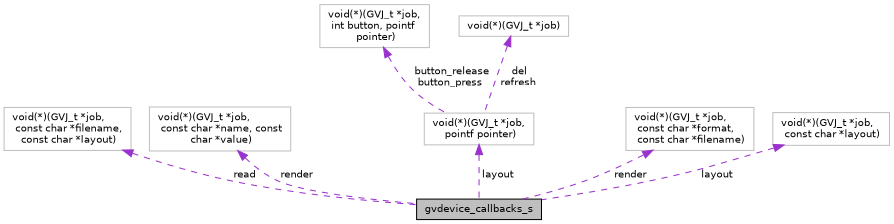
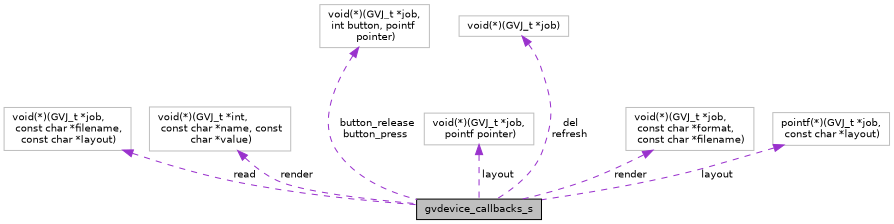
edge "void(*)(GVJ_t *job, pointf pointer)" -> "void(*)(GVJ_t *job)": now "gvdevice_callbacks_s" -> "void(*)(GVJ_t *job)"
edge "void(*)(GVJ_t *job, pointf pointer)" -> "void(*)(GVJ_t *job, int button, pointf pointer)": now "gvdevice_callbacks_s" -> "void(*)(GVJ_t *job, int button, pointf pointer)"
node "void(*)(GVJ_t *job, const char *name, const char *value)": label "void(*)(GVJ_t *job, const char *name, const char *value)" -> "void(*)(GVJ_t *int, const char *name, const char *value)"
node "void(*)(GVJ_t *job, const char *layout)": label "void(*)(GVJ_t *job, const char *layout)" -> "pointf(*)(GVJ_t *job, const char *layout)"
